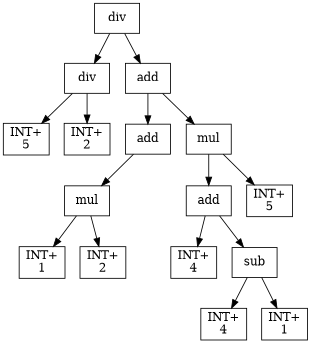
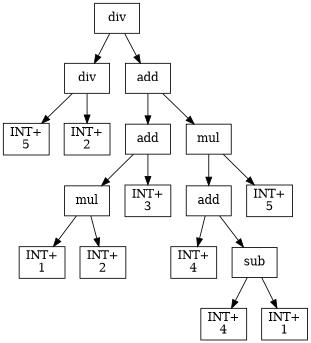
node "INT+ 3": added
